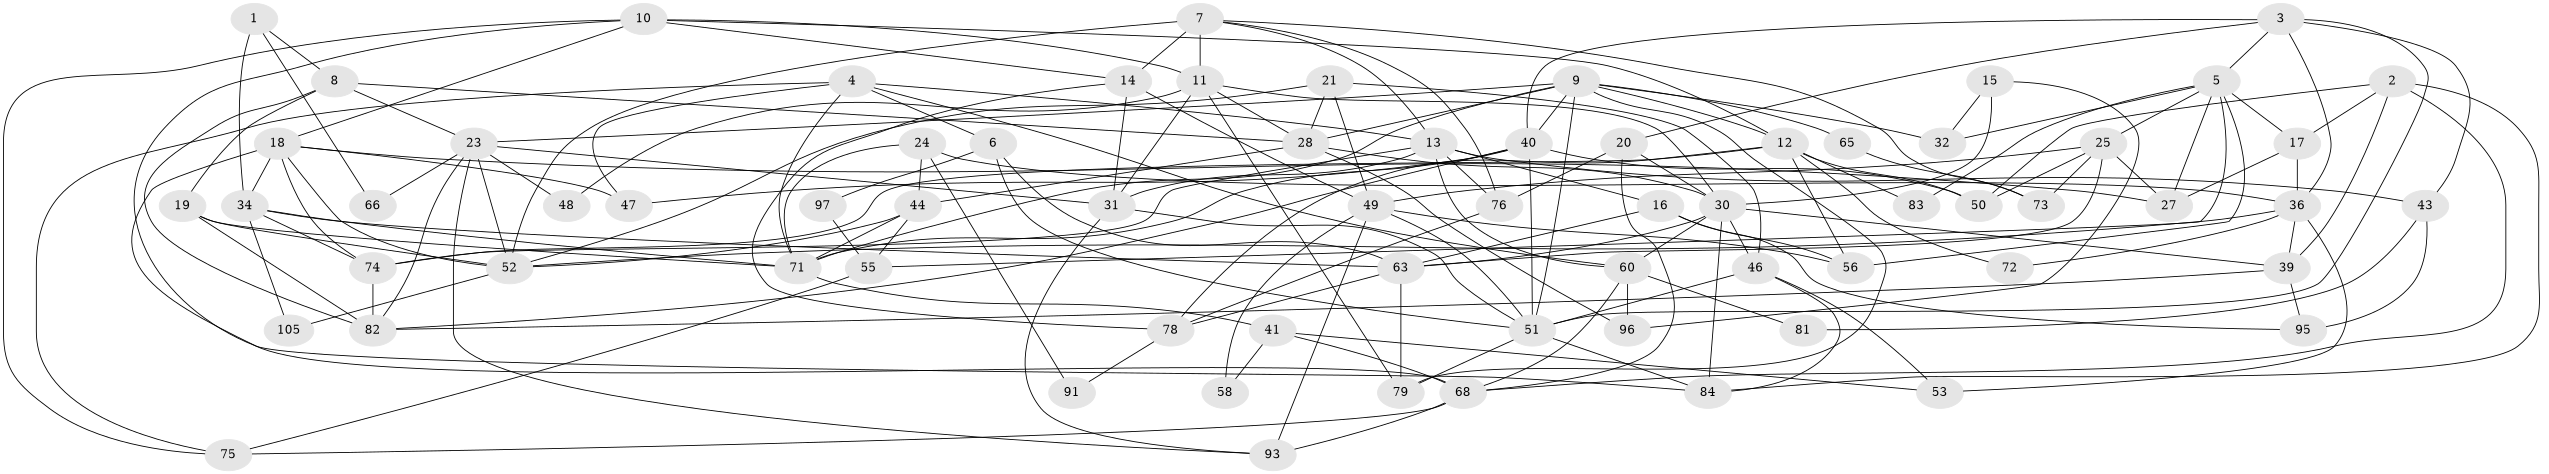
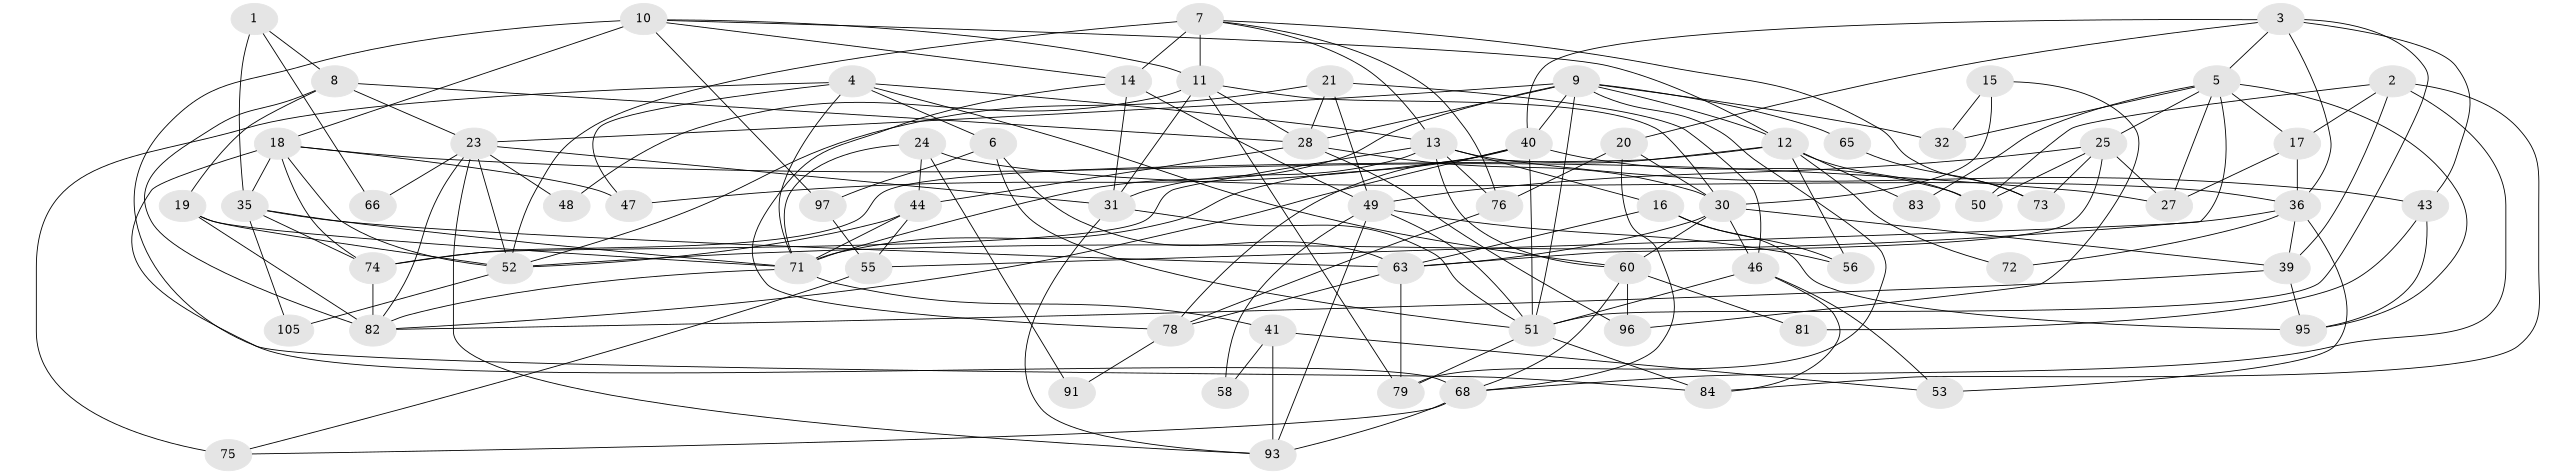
edge "10" -- "75": now "10" -- "97"
node "34": label "34" -> "35"
edge "5" -- "56": now "5" -- "95"
edge "71" -- "82": added
edge "30" -- "84": removed
edge "41" -- "68": now "41" -- "93"
